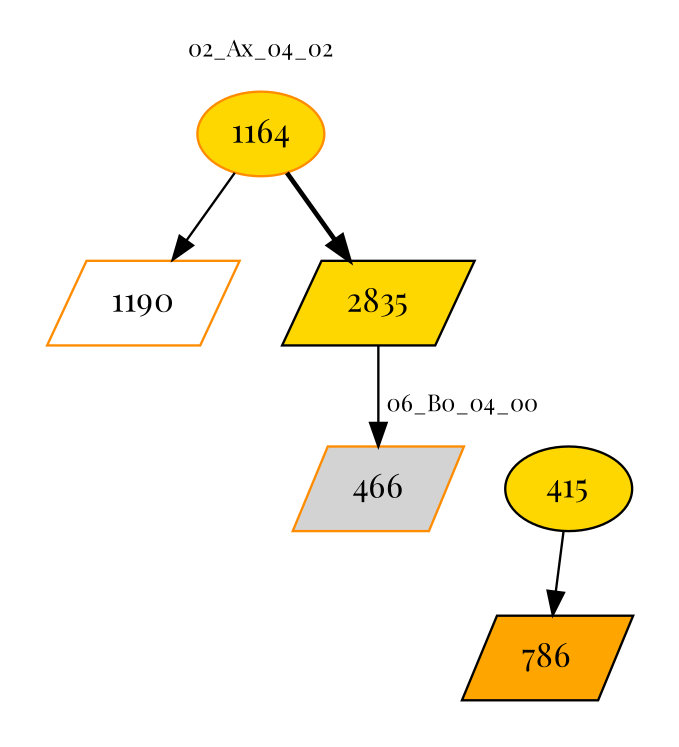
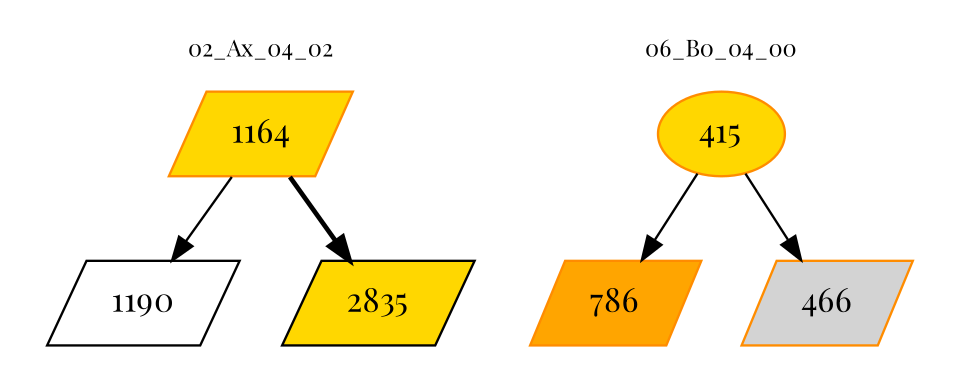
node "1164": shape ellipse -> parallelogram
node "1190": color darkorange -> black
edge "2835" -> "466": now "415" -> "466"
node "415": color black -> darkorange
node "786": color black -> darkorange
